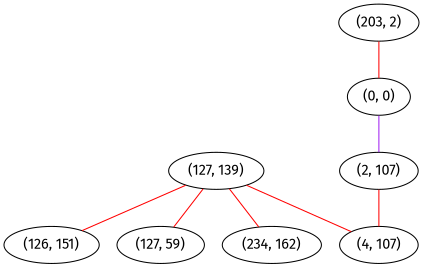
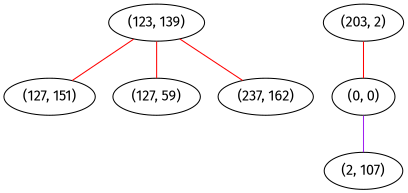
node "(127, 139)": label "(127, 139)" -> "(123, 139)"
node "(126, 151)": label "(126, 151)" -> "(127, 151)"
node "(234, 162)": label "(234, 162)" -> "(237, 162)"
node "(4, 107)": removed
